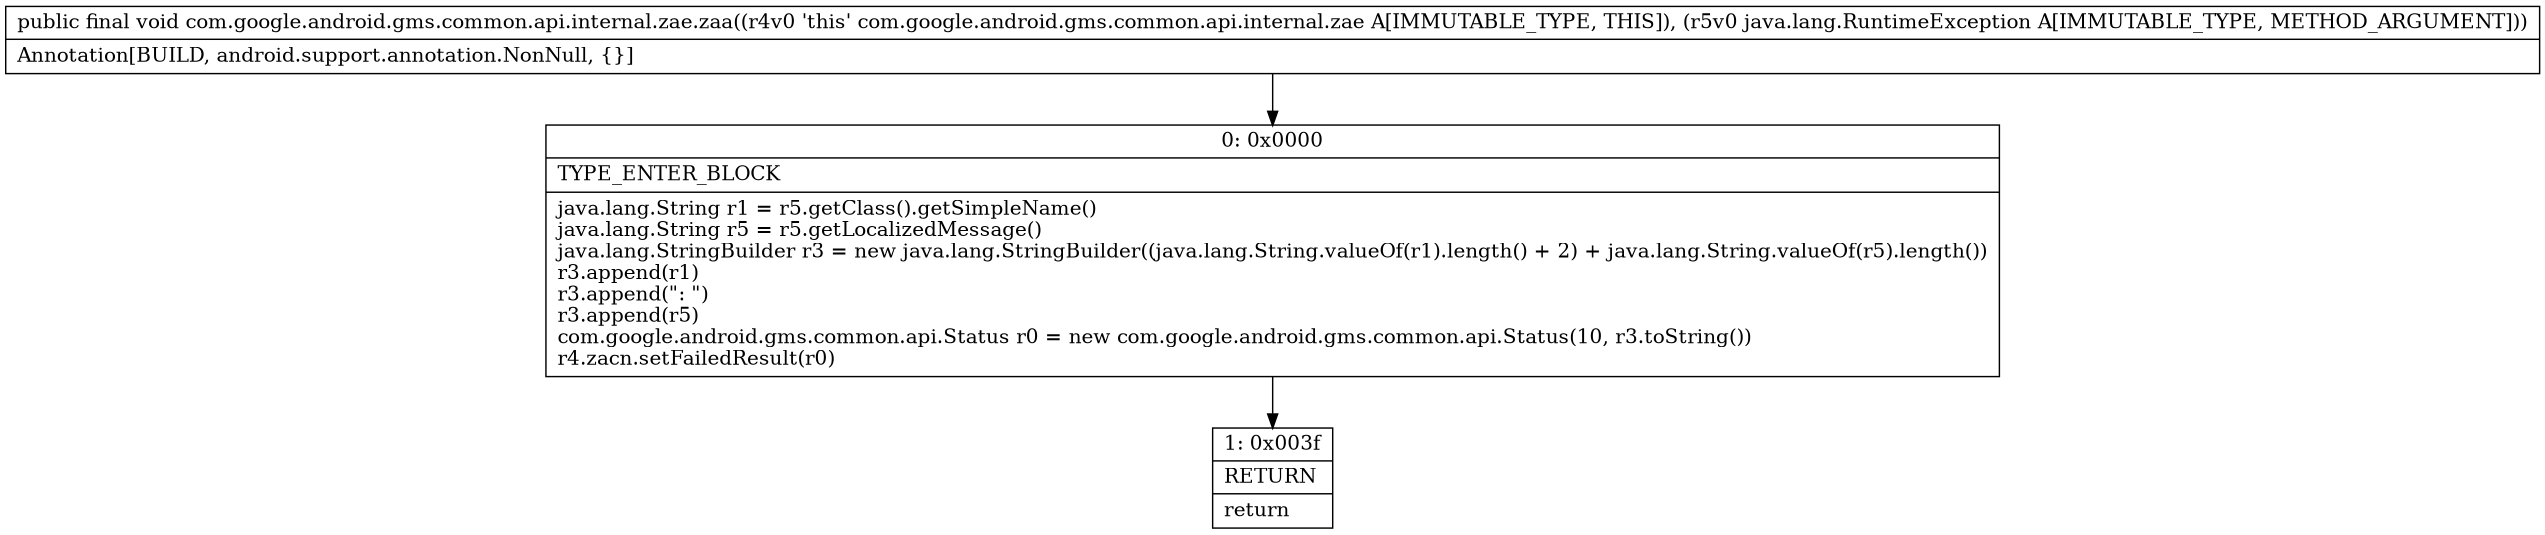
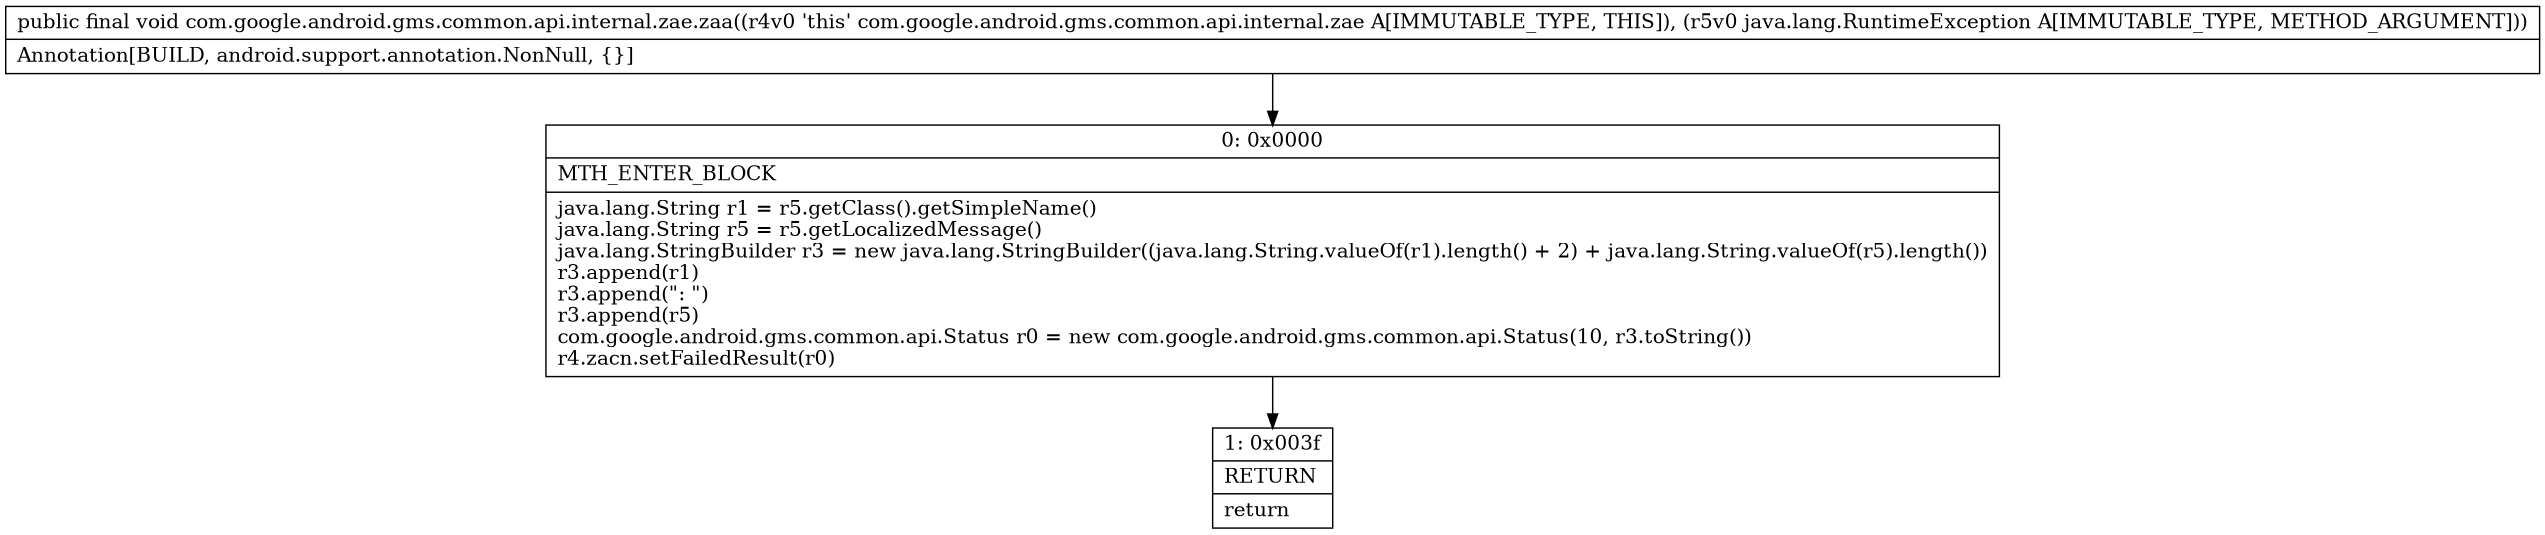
node "0: 0x0000": text "TYPE_ENTER_BLOCK" -> "MTH_ENTER_BLOCK"
